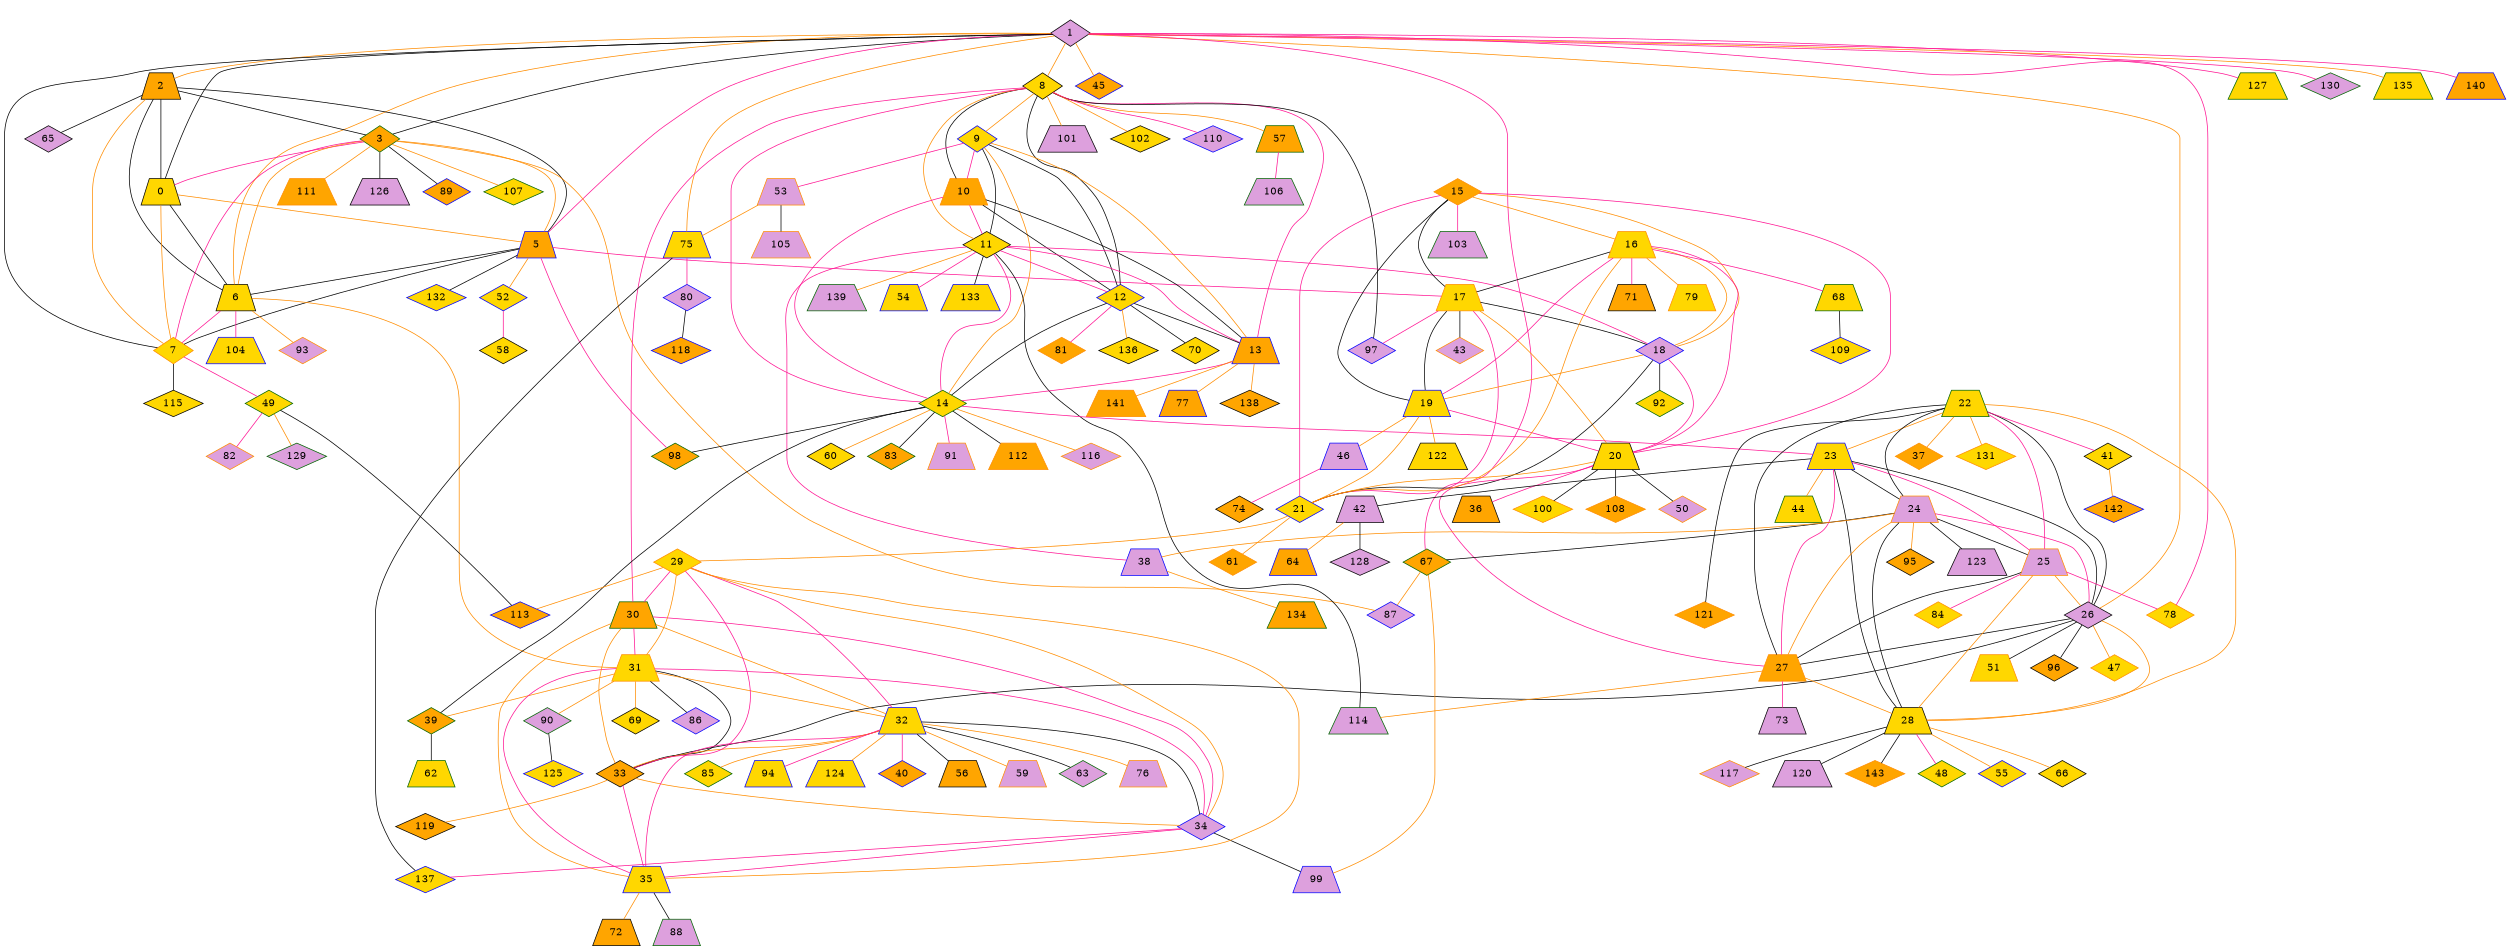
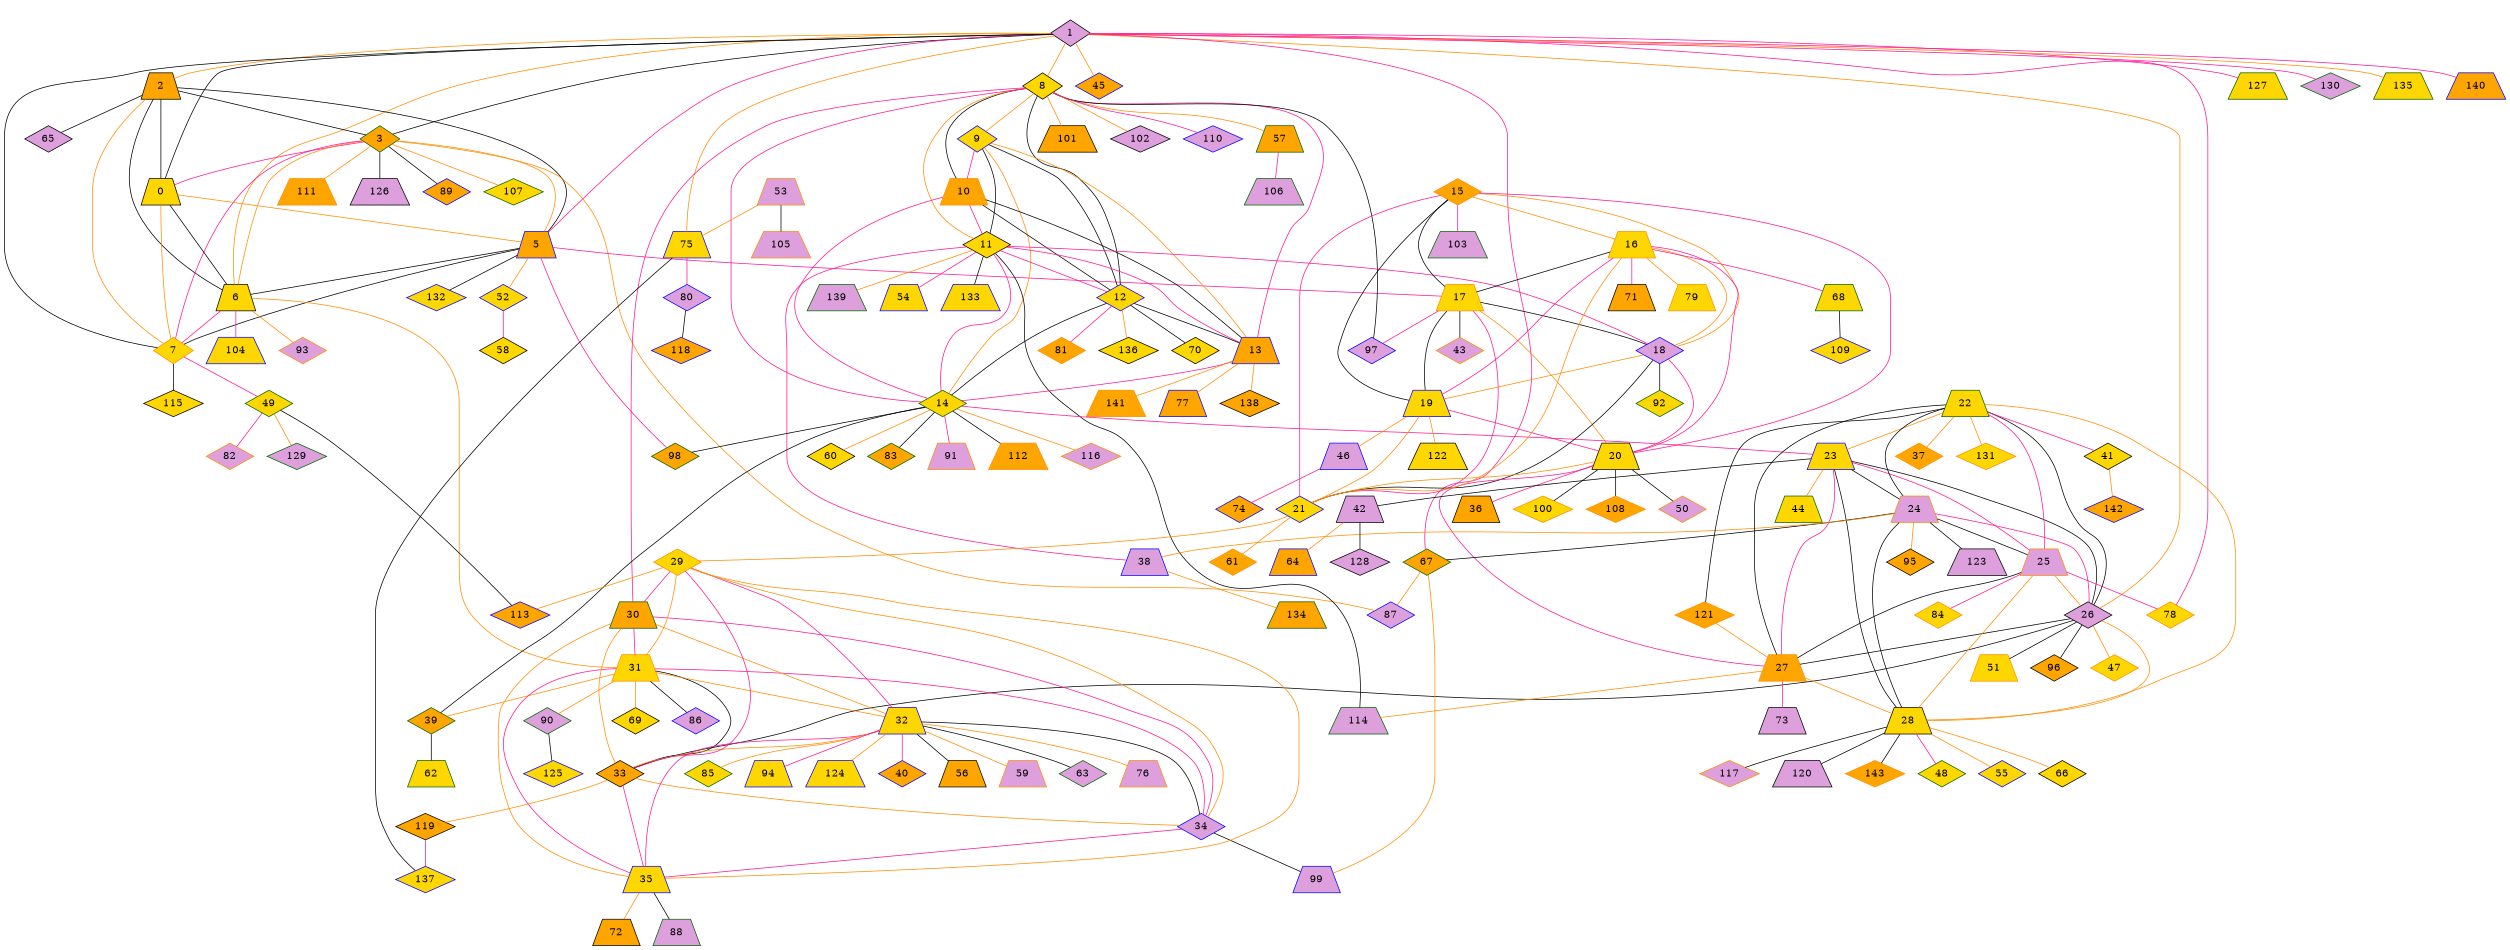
node "101": fillcolor plum -> orange
node "102": fillcolor gold -> plum
edge "9" -- "53": removed
node "74": color black -> blue
edge "24" -- "27": now "121" -- "27"
edge "34" -- "137": now "119" -- "137"
